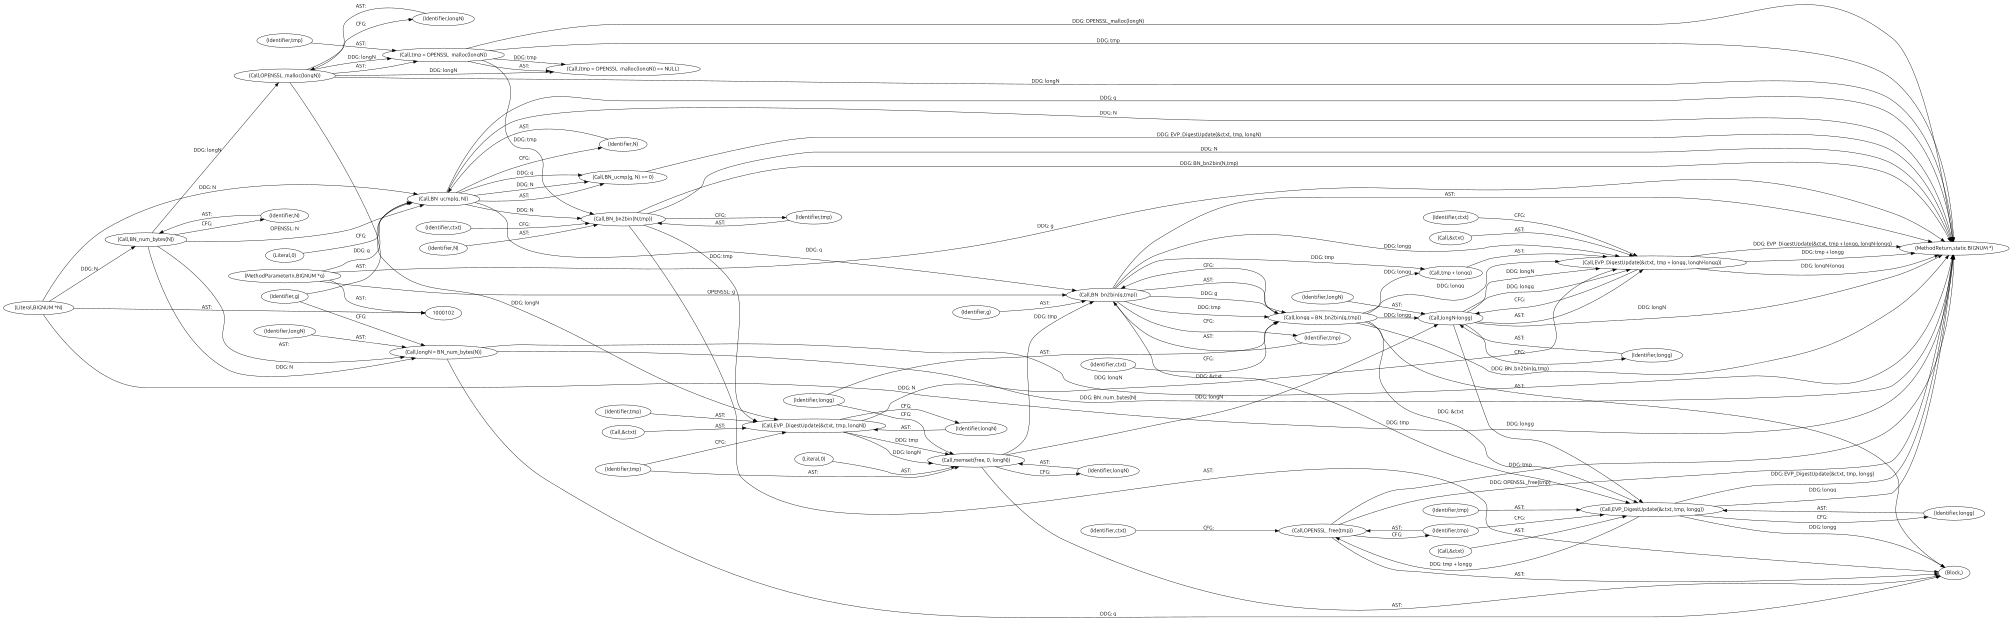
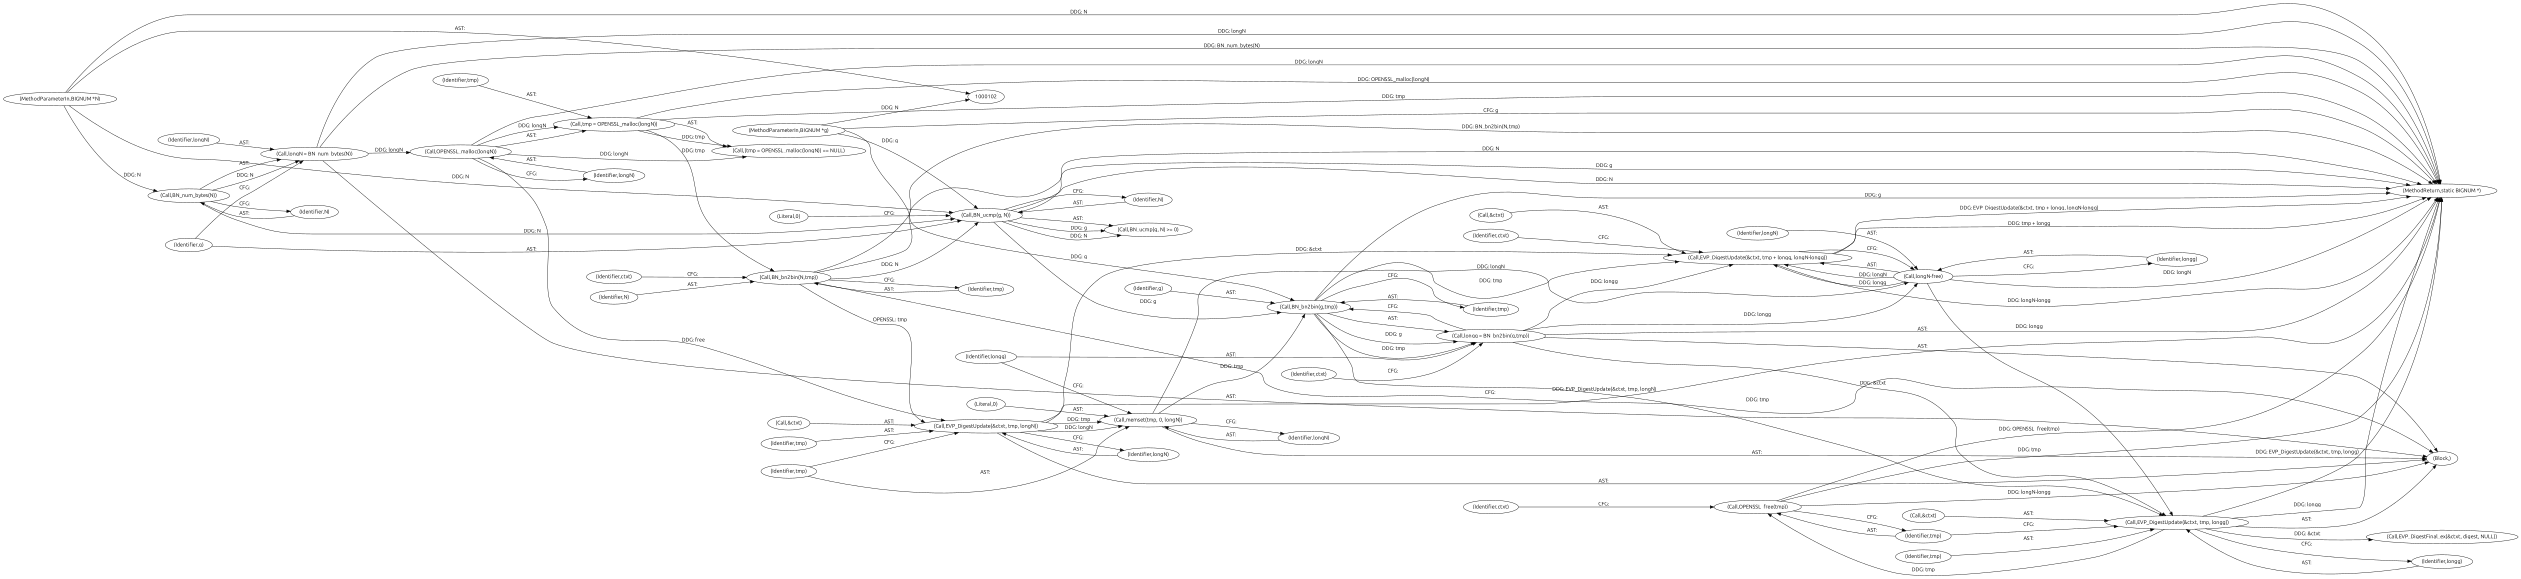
edge "(Call,BN_ucmp(g, N) >= 0)" -> "(MethodReturn,static BIGNUM *)": now "(Call,EVP_DigestUpdate(&ctxt, tmp, longN))" -> "(MethodReturn,static BIGNUM *)"
edge "(Call,BN_num_bytes(N))" -> "(Call,OPENSSL_malloc(longN))": now "(Call,longN = BN_num_bytes(N))" -> "(Call,OPENSSL_malloc(longN))"
edge "(Call,BN_bn2bin(g,tmp))" -> "(MethodReturn,static BIGNUM *)": label "AST: " -> "DDG: g"
edge "(Call,BN_ucmp(g, N))" -> "(Call,BN_bn2bin(N,tmp))": reversed
edge "(MethodParameterIn,BIGNUM *g)" -> "(MethodReturn,static BIGNUM *)": label "DDG: g" -> "CFG: g"
edge "(Call,BN_num_bytes(N))" -> "(Call,BN_ucmp(g, N))": label "OPENSSL: N" -> "DDG: N"
edge "(Call,BN_bn2bin(g,tmp))" -> "(Call,EVP_DigestUpdate(&ctxt, tmp + longg, longN-longg))": label "DDG: longg" -> "DDG: tmp"
edge "(Call,BN_bn2bin(N,tmp))" -> "(Call,EVP_DigestUpdate(&ctxt, tmp, longN))": label "DDG: tmp" -> "OPENSSL: tmp"
node "(Call,tmp + longg)": removed
edge "(MethodParameterIn,BIGNUM *g)" -> "(Call,BN_bn2bin(g,tmp))": label "OPENSSL: g" -> "DDG: g"
edge "(MethodParameterIn,BIGNUM *g)" -> "1000102": label "AST: " -> "DDG: N"
edge "(Call,OPENSSL_malloc(longN))" -> "(Call,EVP_DigestUpdate(&ctxt, tmp, longN))": label "DDG: longN" -> "DDG: free"
node "(Literal,BIGNUM *N)": label "(Literal,BIGNUM *N)" -> "(MethodParameterIn,BIGNUM *N)"
node "(Call,longN-longg)": label "(Call,longN-longg)" -> "(Call,longN-free)"
edge "(Call,longg = BN_bn2bin(g,tmp))" -> "(MethodReturn,static BIGNUM *)": label "DDG: BN_bn2bin(g,tmp)" -> "AST: "
node "(Call,memset(free, 0, longN))": label "(Call,memset(free, 0, longN))" -> "(Call,memset(tmp, 0, longN))"
edge "(Call,BN_bn2bin(N,tmp))" -> "(Block,)": label "AST: " -> "CFG: "
edge "(Call,EVP_DigestUpdate(&ctxt, tmp, longN))" -> "(Block,)": added, label "AST:"
edge "(Call,EVP_DigestUpdate(&ctxt, tmp, longg))" -> "(Block,)": label "DDG: longg" -> "AST: "
node "(Call,EVP_DigestFinal_ex(&ctxt, digest, NULL))": added
edge "(Call,EVP_DigestUpdate(&ctxt, tmp, longg))" -> "(Call,OPENSSL_free(tmp))": label "DDG: tmp + longg" -> "DDG: tmp"
edge "(Call,OPENSSL_free(tmp))" -> "(Block,)": label "AST: " -> "DDG: longN-longg"
edge "(Call,longN = BN_num_bytes(N))" -> "(Block,)": label "DDG: g" -> "AST: "
